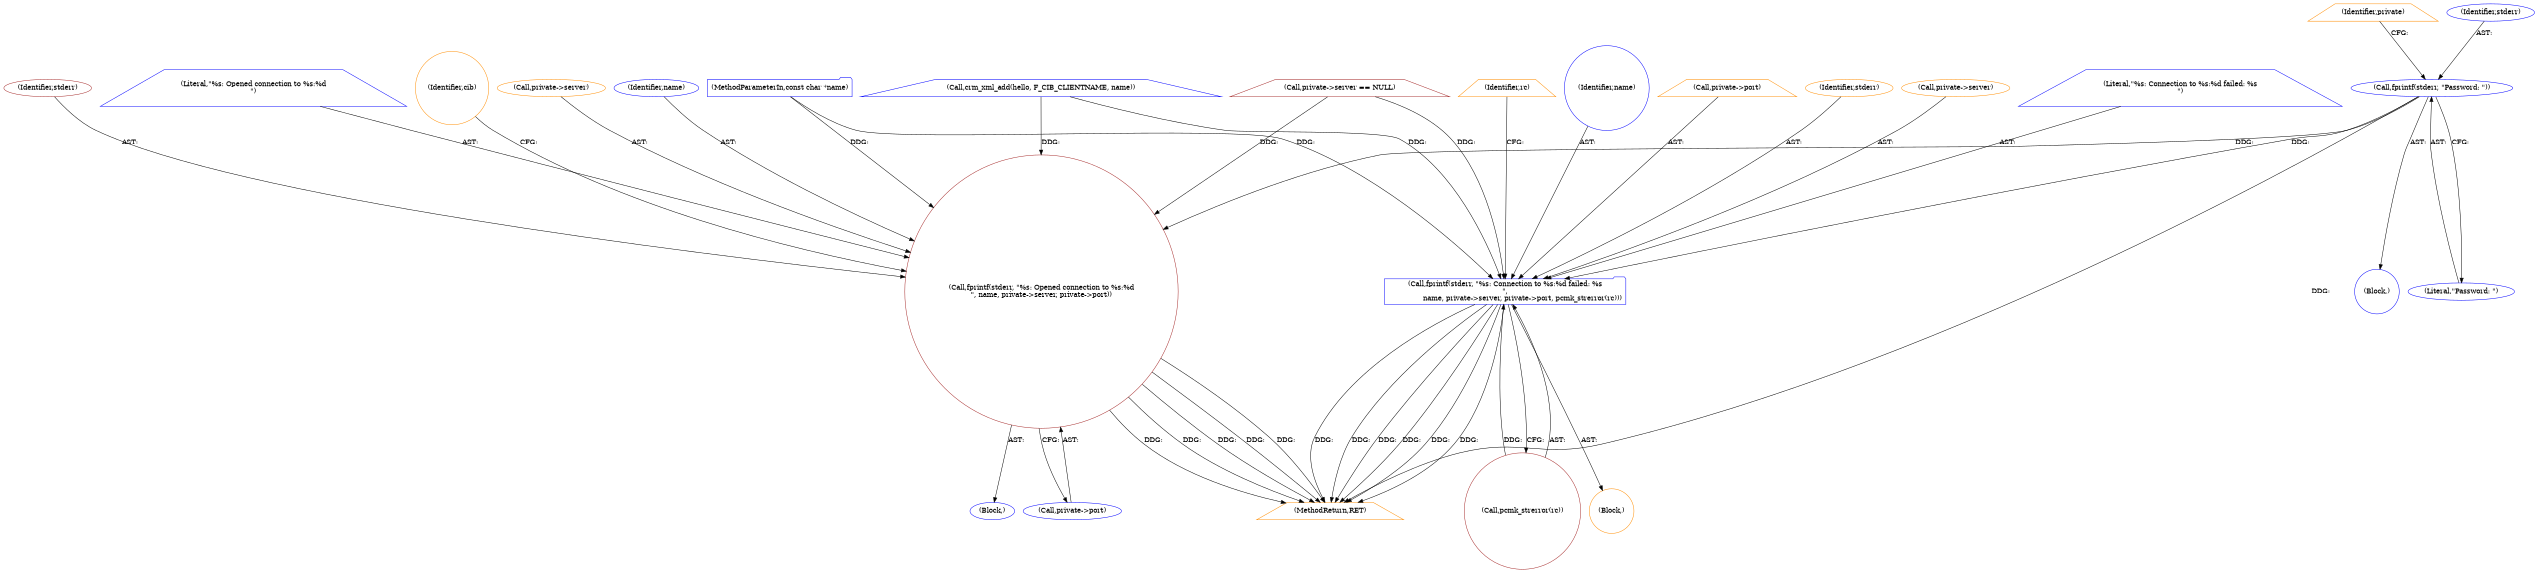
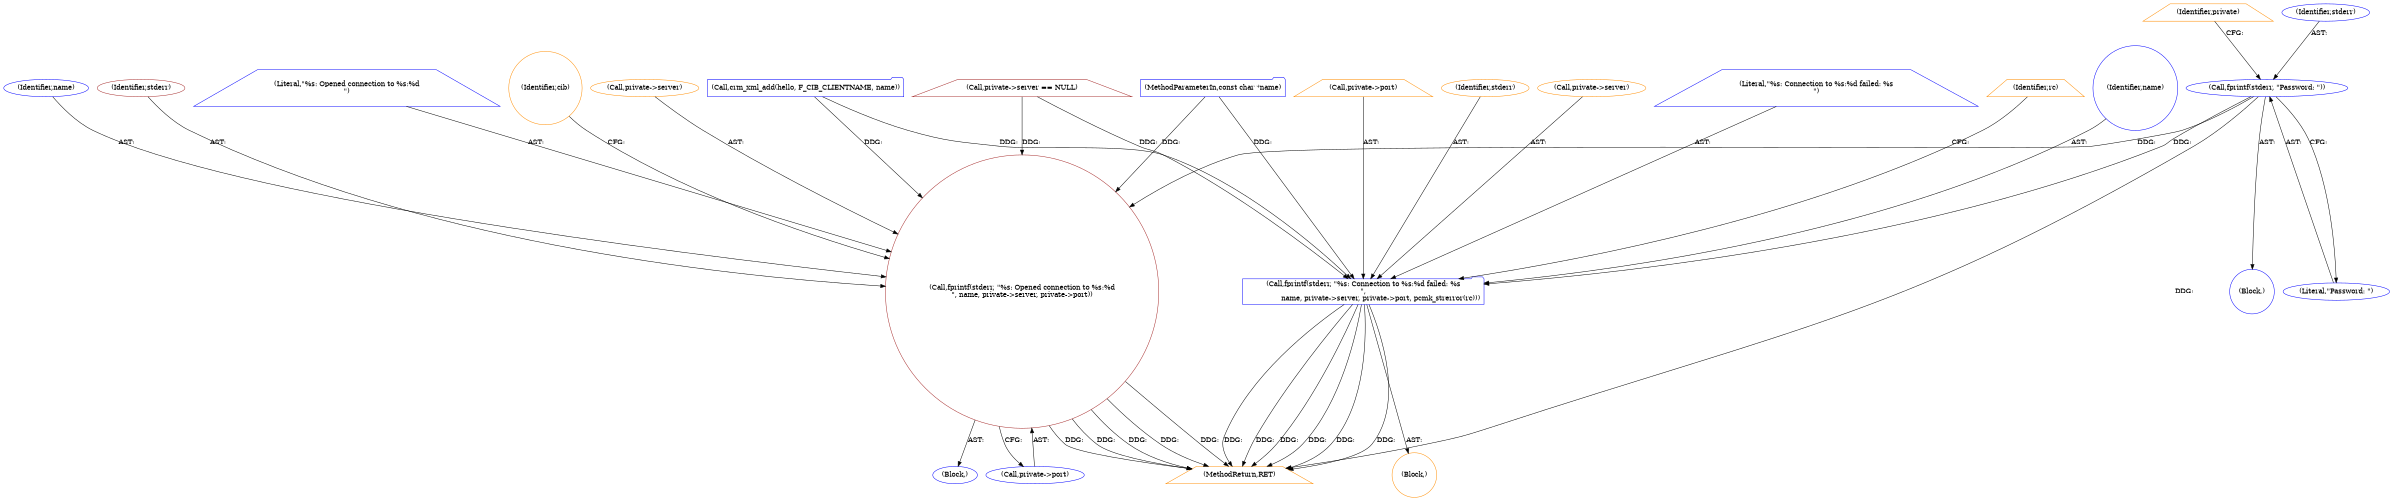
node "(Call,crm_xml_add(hello, F_CIB_CLIENTNAME, name))": shape trapezium -> folder
node "(Call,pcmk_strerror(rc))": removed
